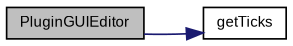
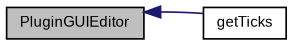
edge "PluginGUIEditor" -> "getTicks": reversed
